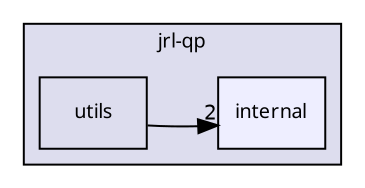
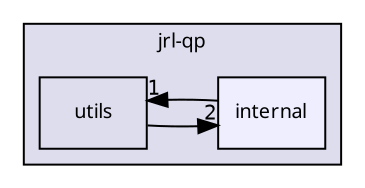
edge "internal" -> "utils": added
